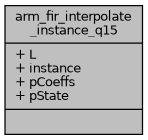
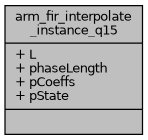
node "arm_fir_interpolate": text "+ instance" -> "+ phaseLength"
